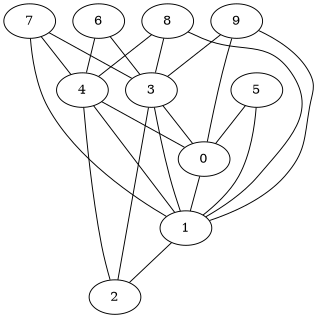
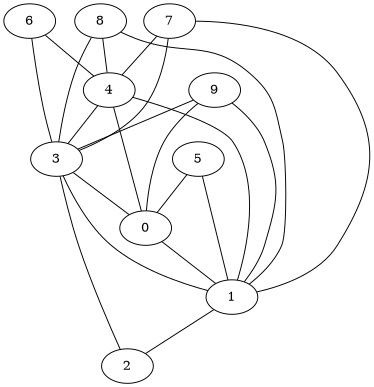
edge "4" -- "2": now "4" -- "3"
